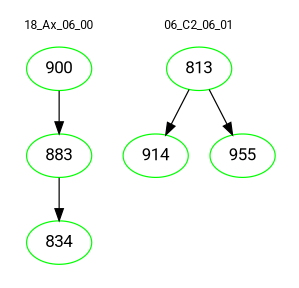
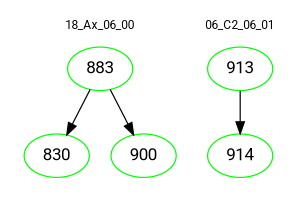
node "813": label "813" -> "913"
edge "900" -> "883": reversed
node "955": removed
node "834": label "834" -> "830"
